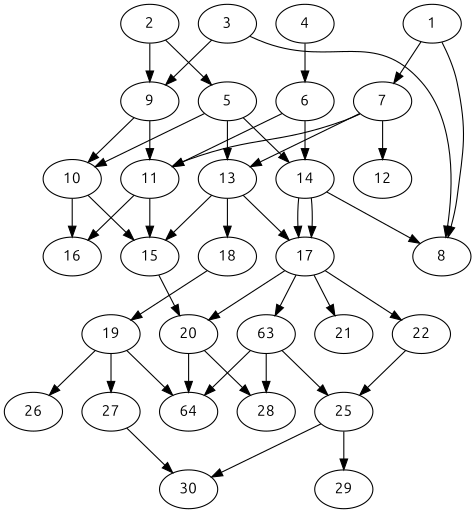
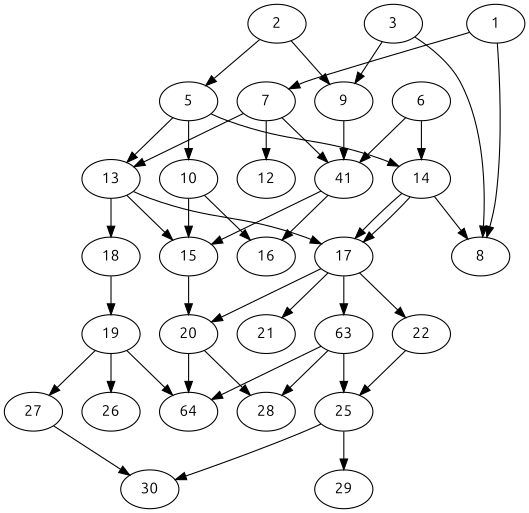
node "4": removed
edge "9" -> "10": removed
node "11": label "11" -> "41"
